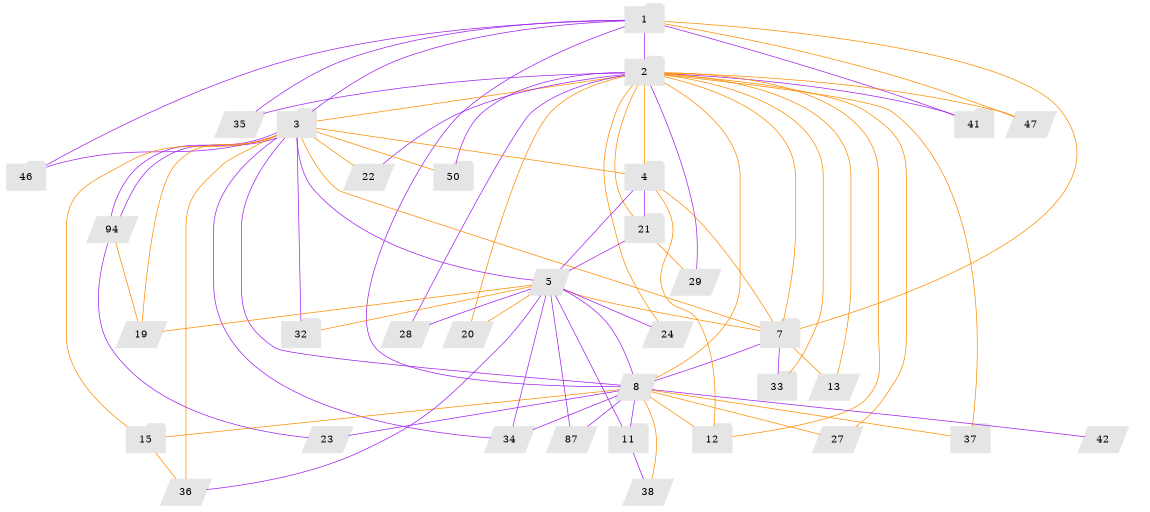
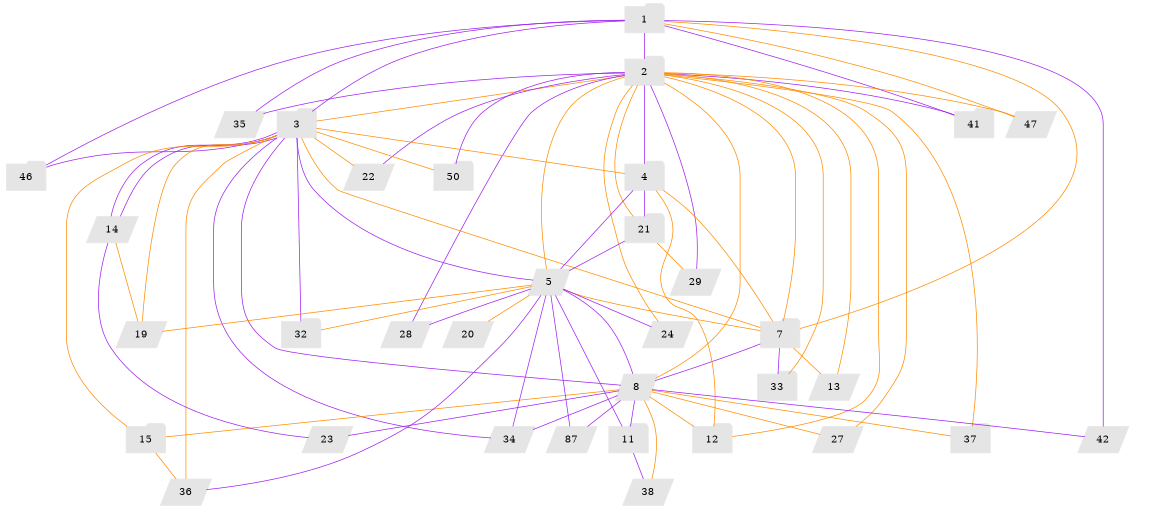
edge "2" -- "4": color darkorange -> purple
edge "2" -- "20": now "2" -- "5"
node "94": label "94" -> "14"
edge "1" -- "8": now "1" -- "42"
